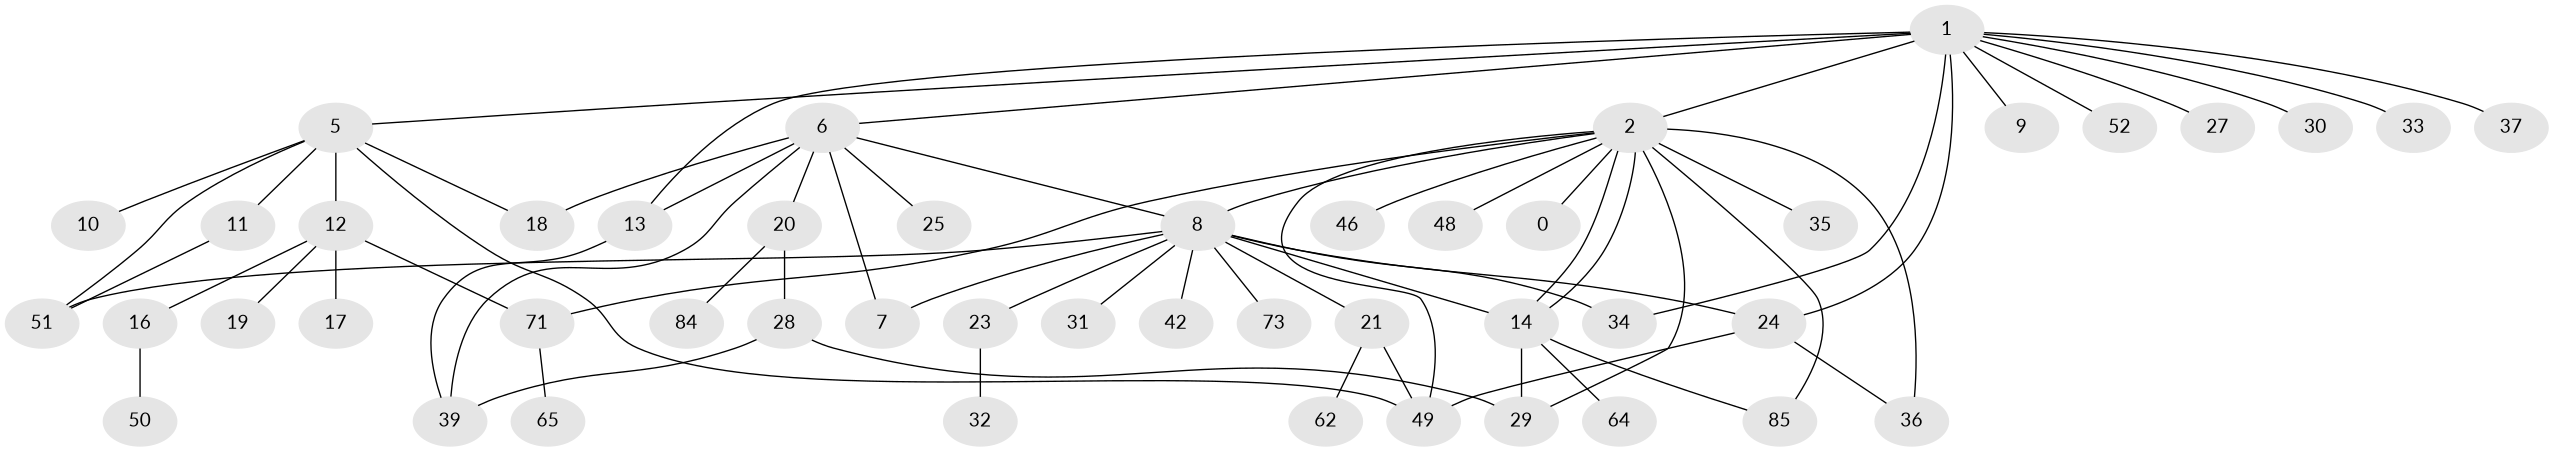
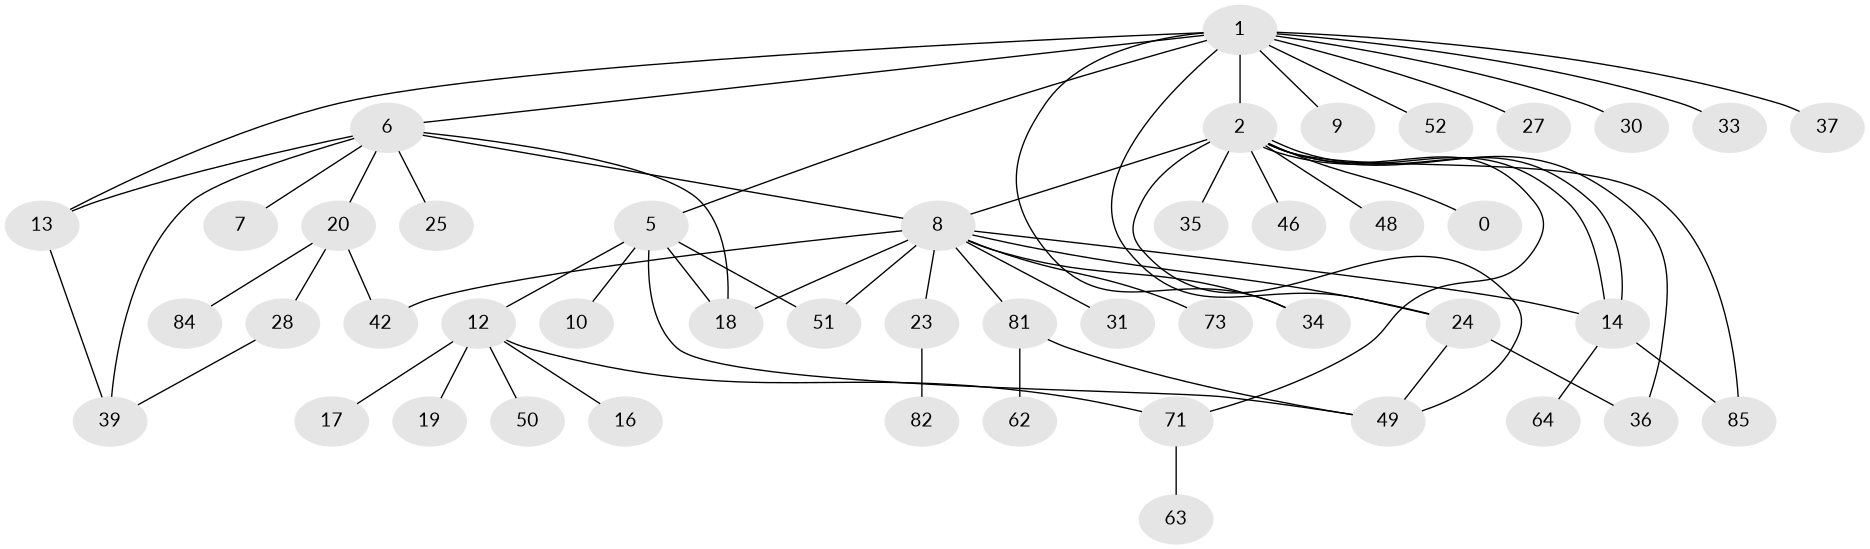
node "11": removed
edge "8" -- "7": now "8" -- "18"
edge "20" -- "42": added
node "21": label "21" -> "81"
edge "16" -- "50": now "12" -- "50"
node "65": label "65" -> "63"
node "32": label "32" -> "82"
node "29": removed
